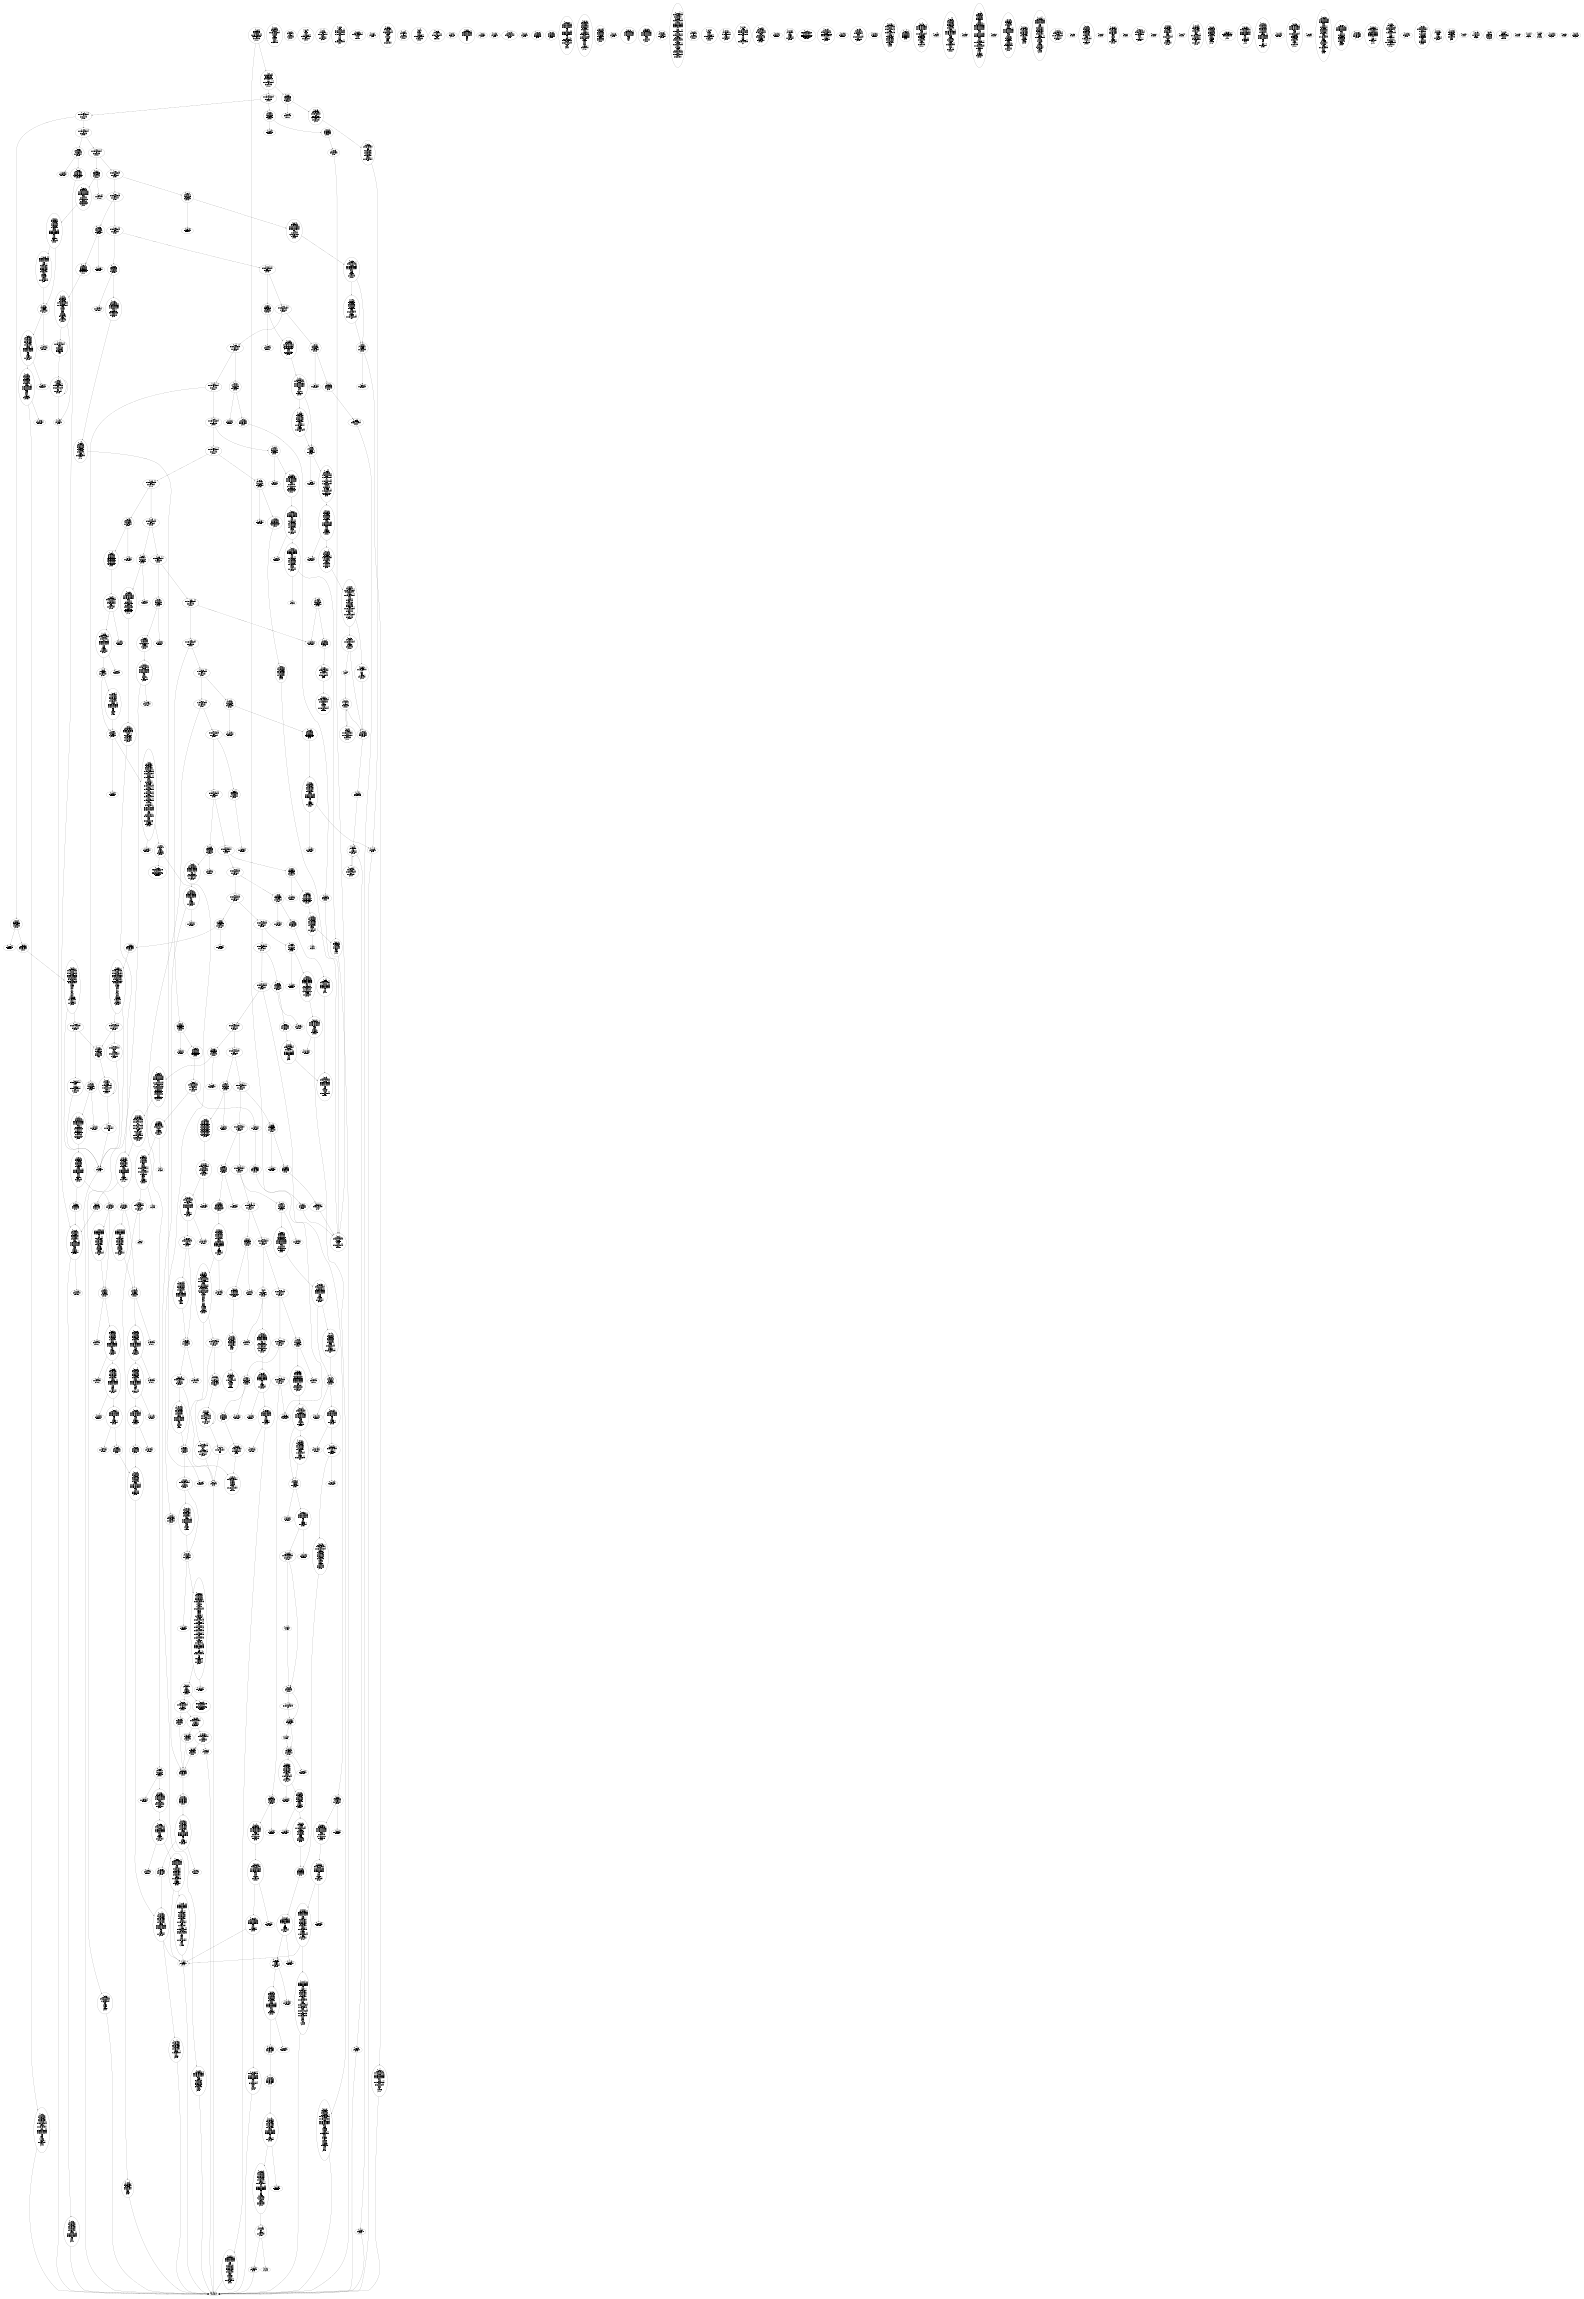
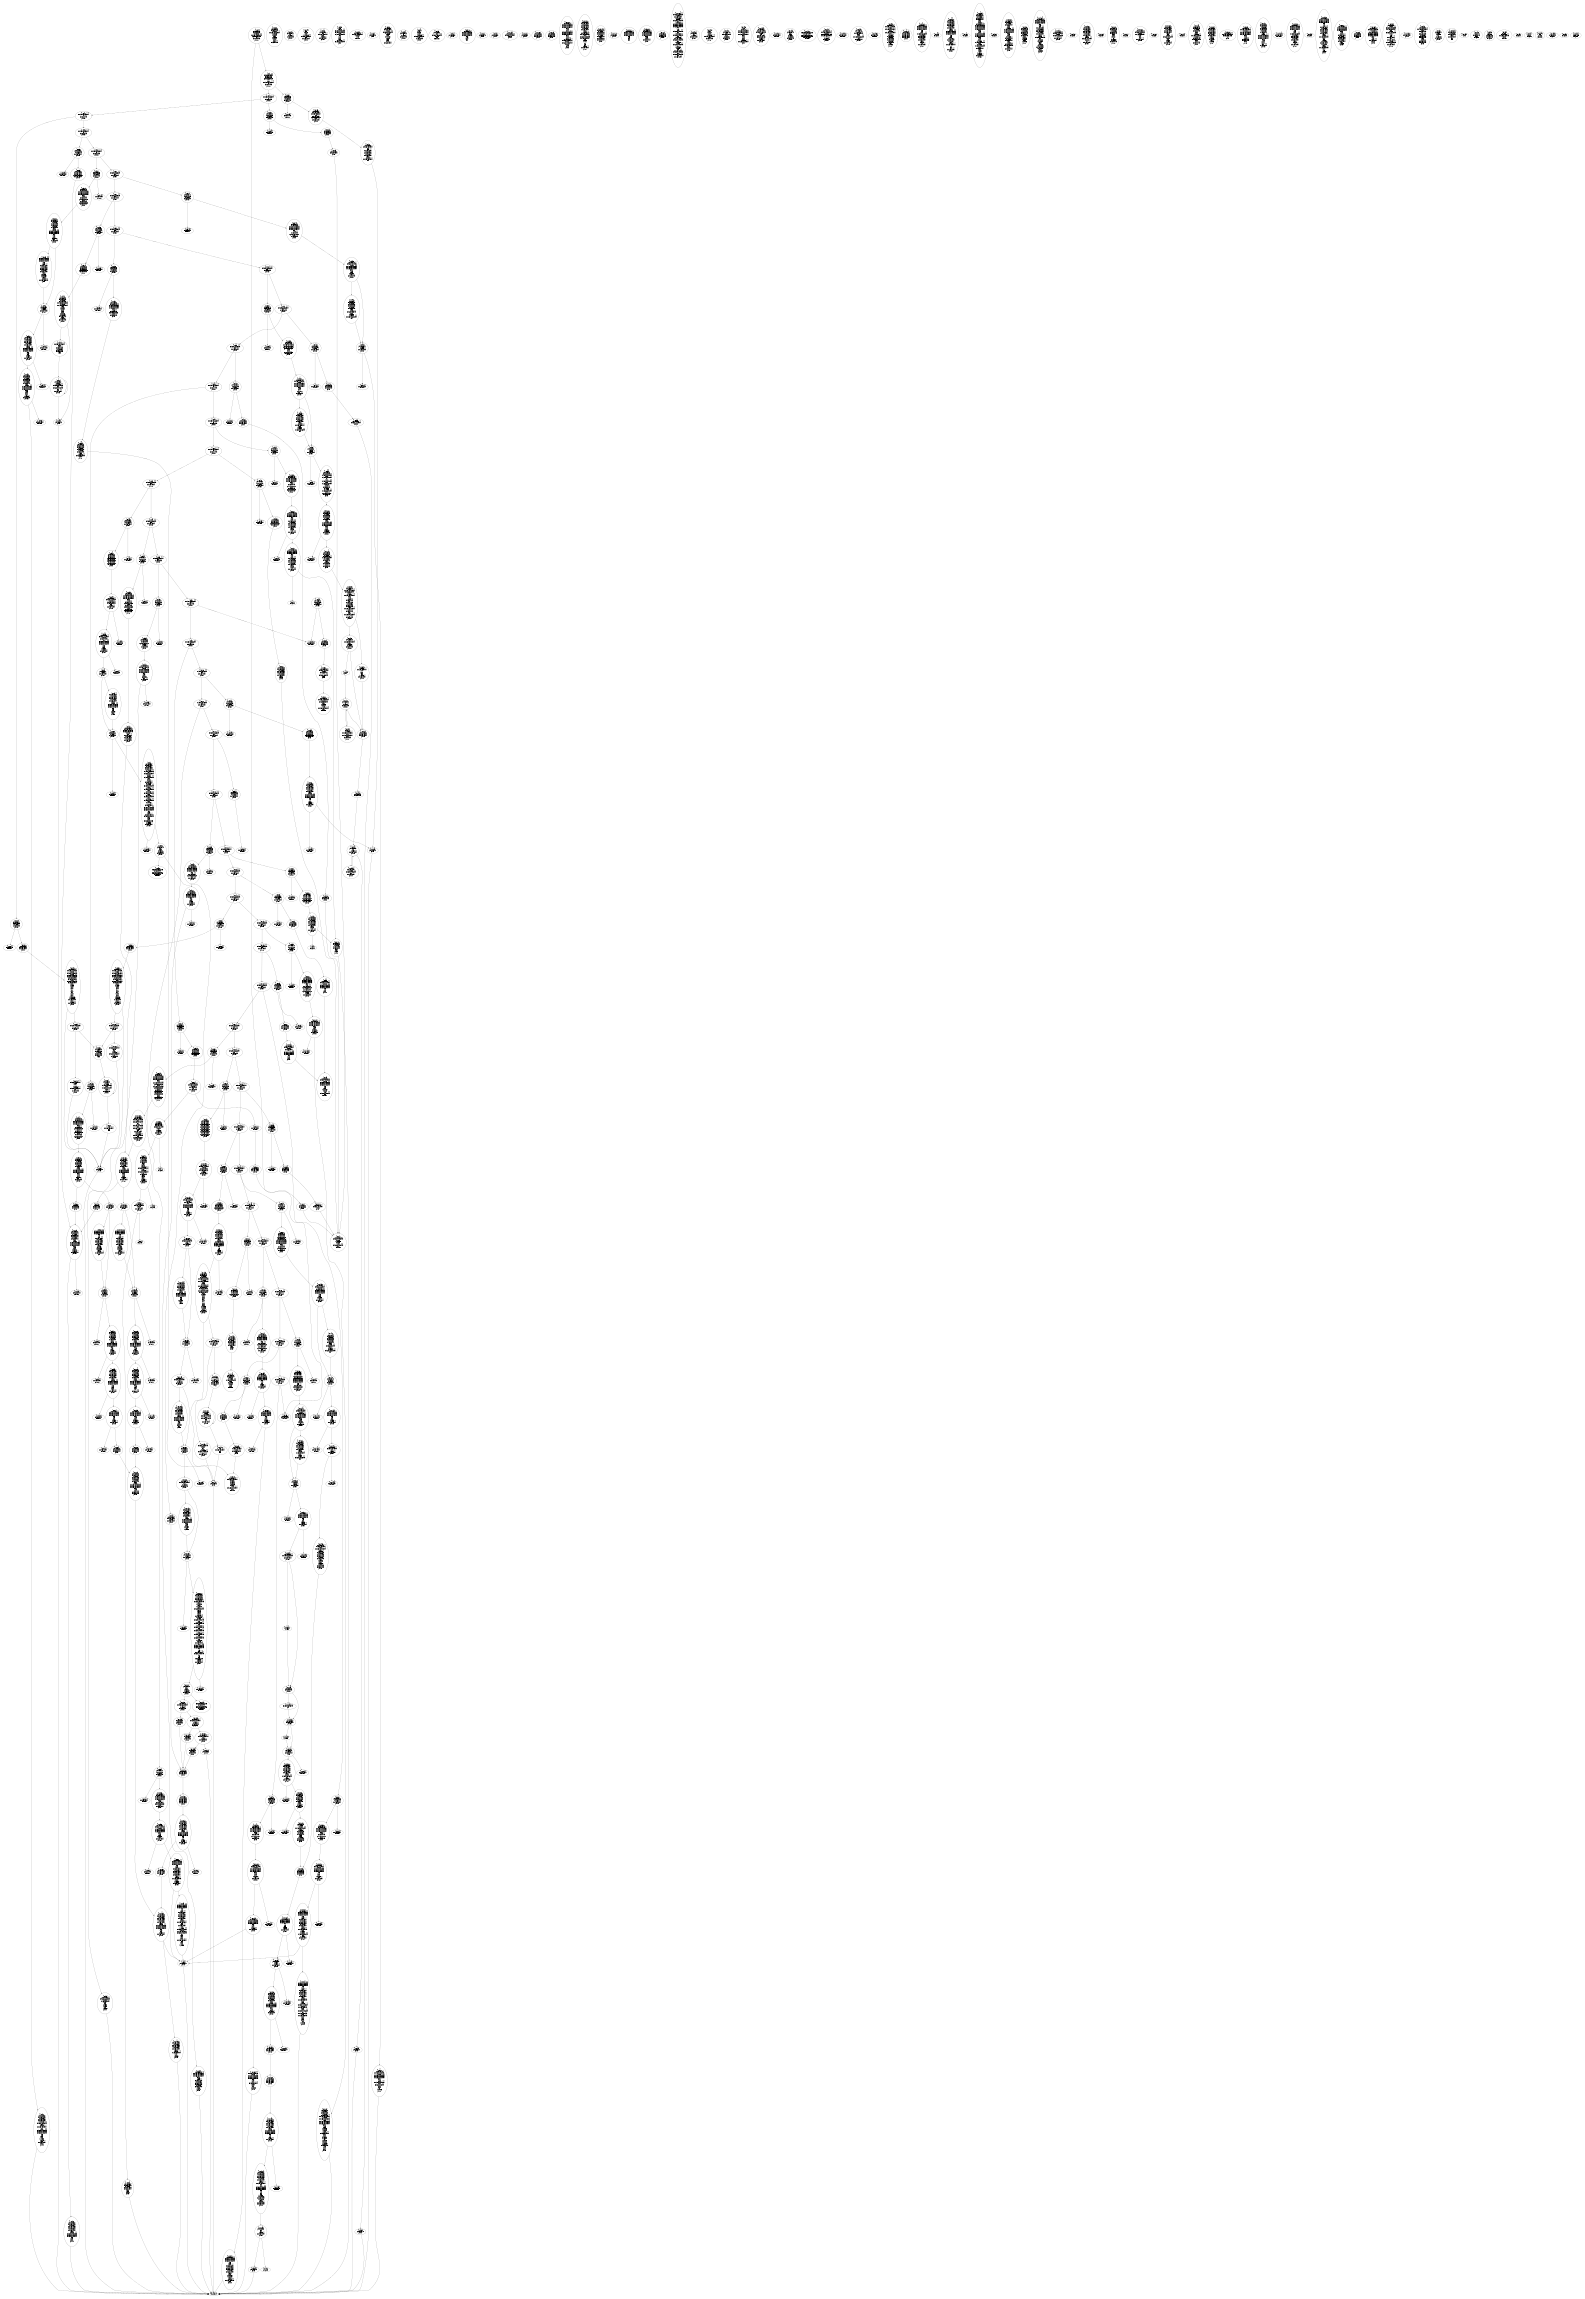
node "# 0xb34 CODESIZE JUMP": label "# 0xb34 CODESIZE JUMP" -> "# 0xb34 JUMPDEST JUMP"
node "# 0x1884 JUMPDEST ISZERO PUSHX Data JUMPI": label "# 0x1884 JUMPDEST ISZERO PUSHX Data JUMPI" -> "# 0x1884 JUMPDEST COINBASE PUSHX Data JUMPI"
node "# 0x733 SUB CALLVALUE ISZERO PUSHX Data JUMPI": label "# 0x733 SUB CALLVALUE ISZERO PUSHX Data JUMPI" -> "# 0x733 JUMPDEST CALLVALUE ISZERO PUSHX Data JUMPI"
node "# 0x15be JUMPDEST ISZERO PUSHX Data JUMPI": label "# 0x15be JUMPDEST ISZERO PUSHX Data JUMPI" -> "# 0x15be JUMPDEST ISZERO PUSHX Data SUB"
